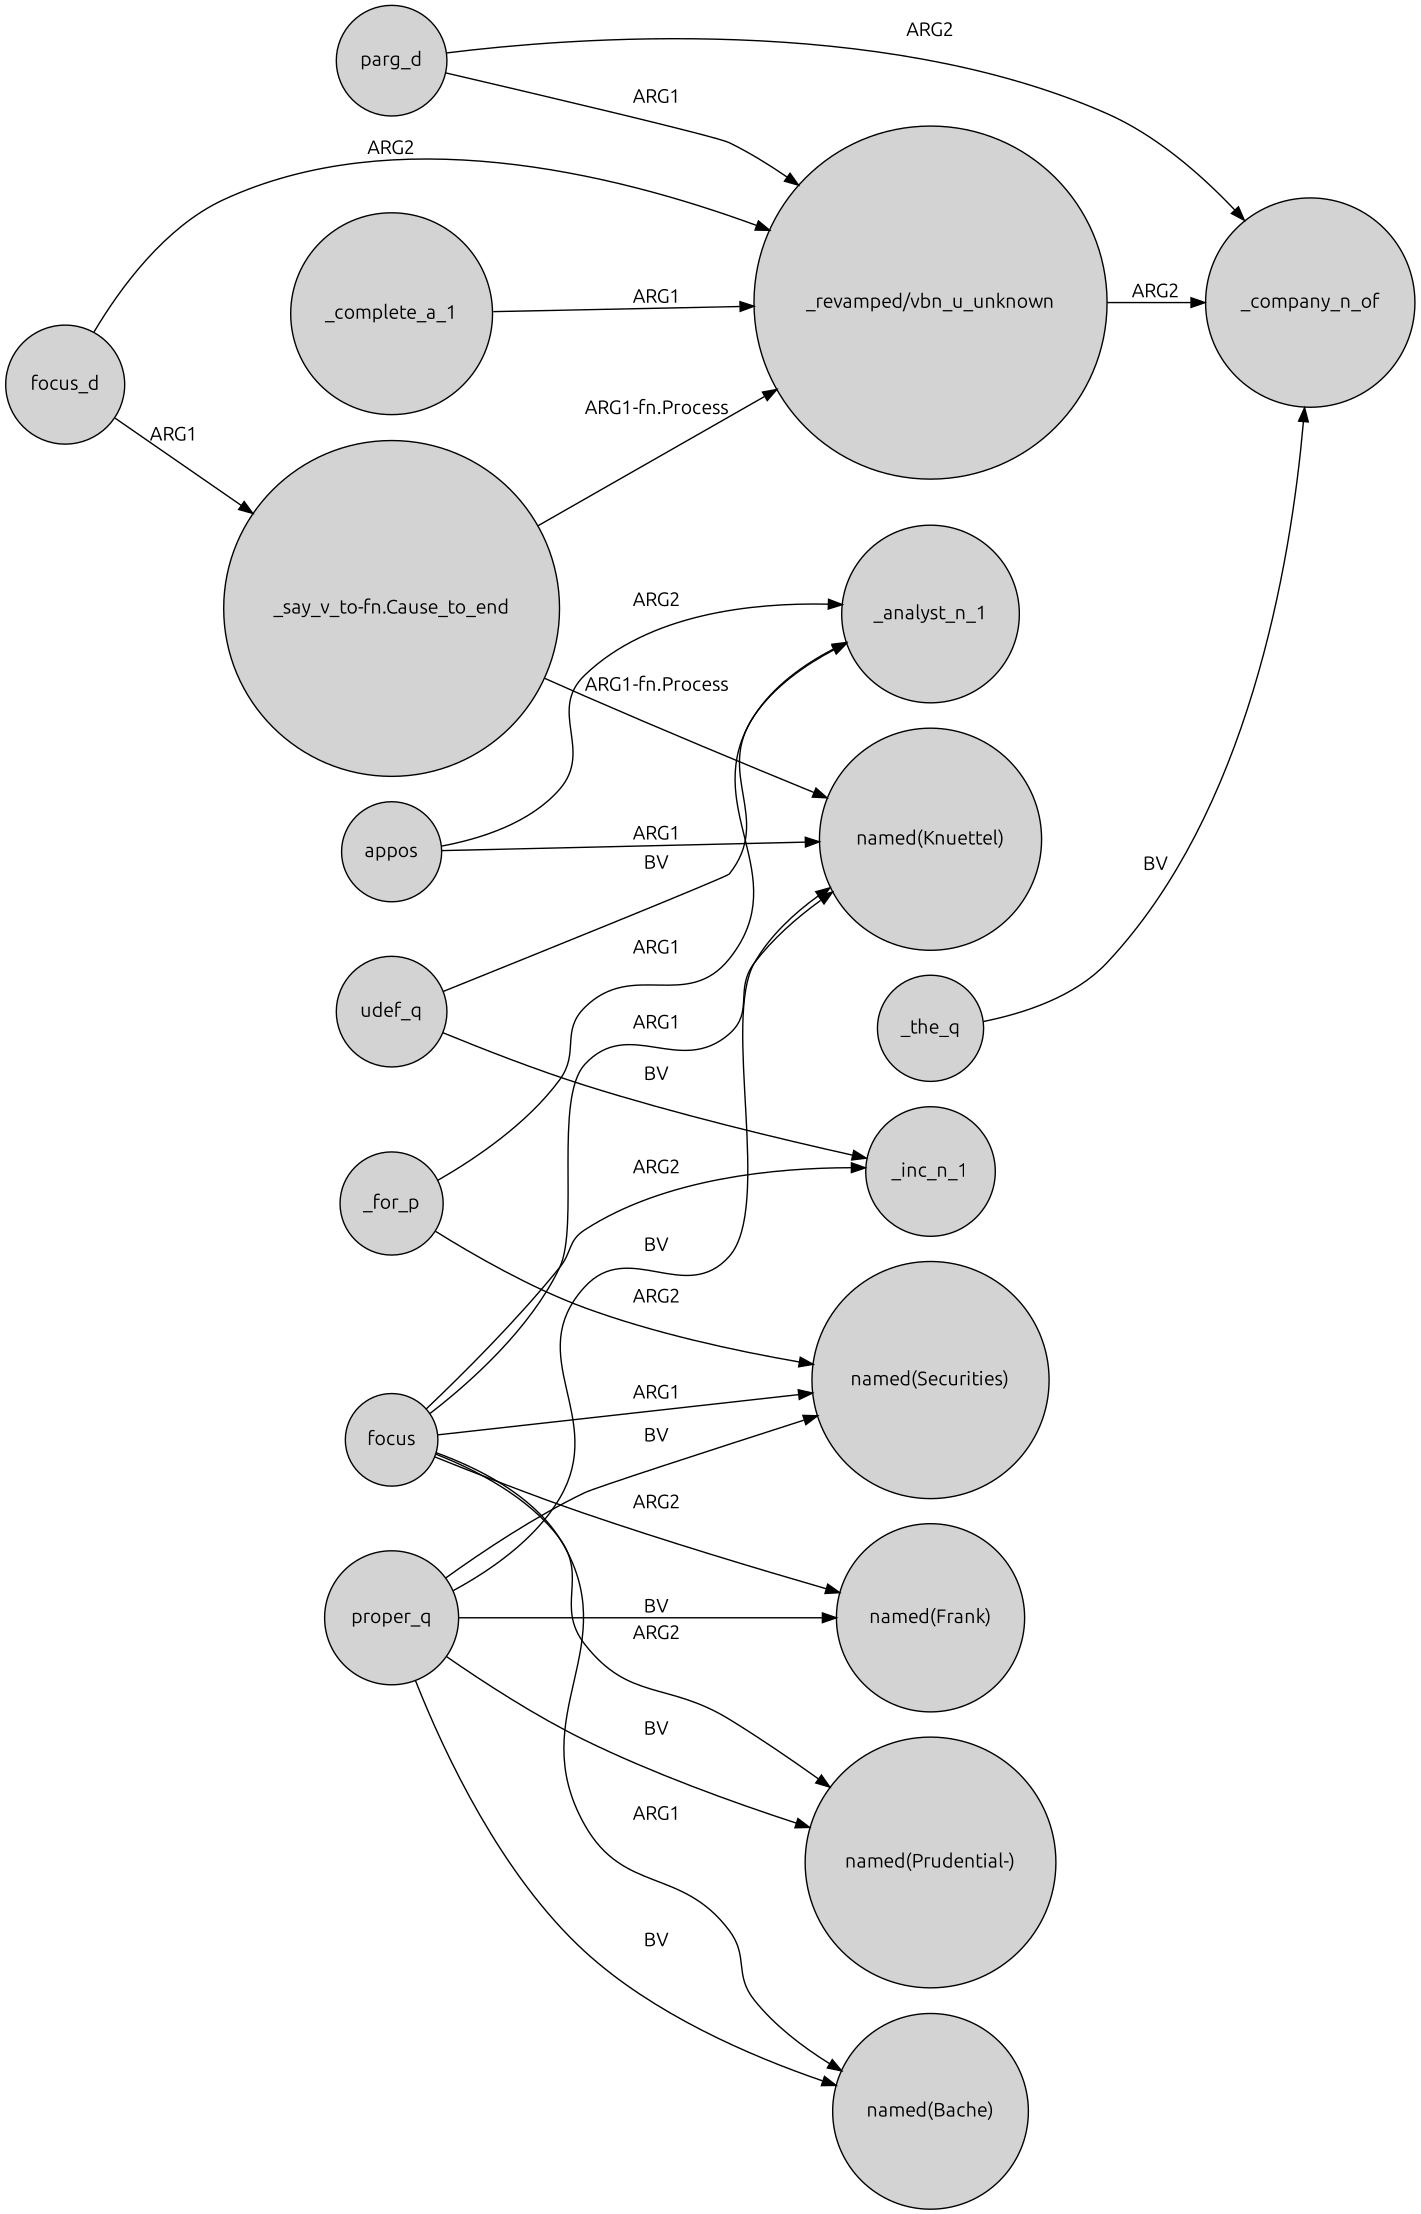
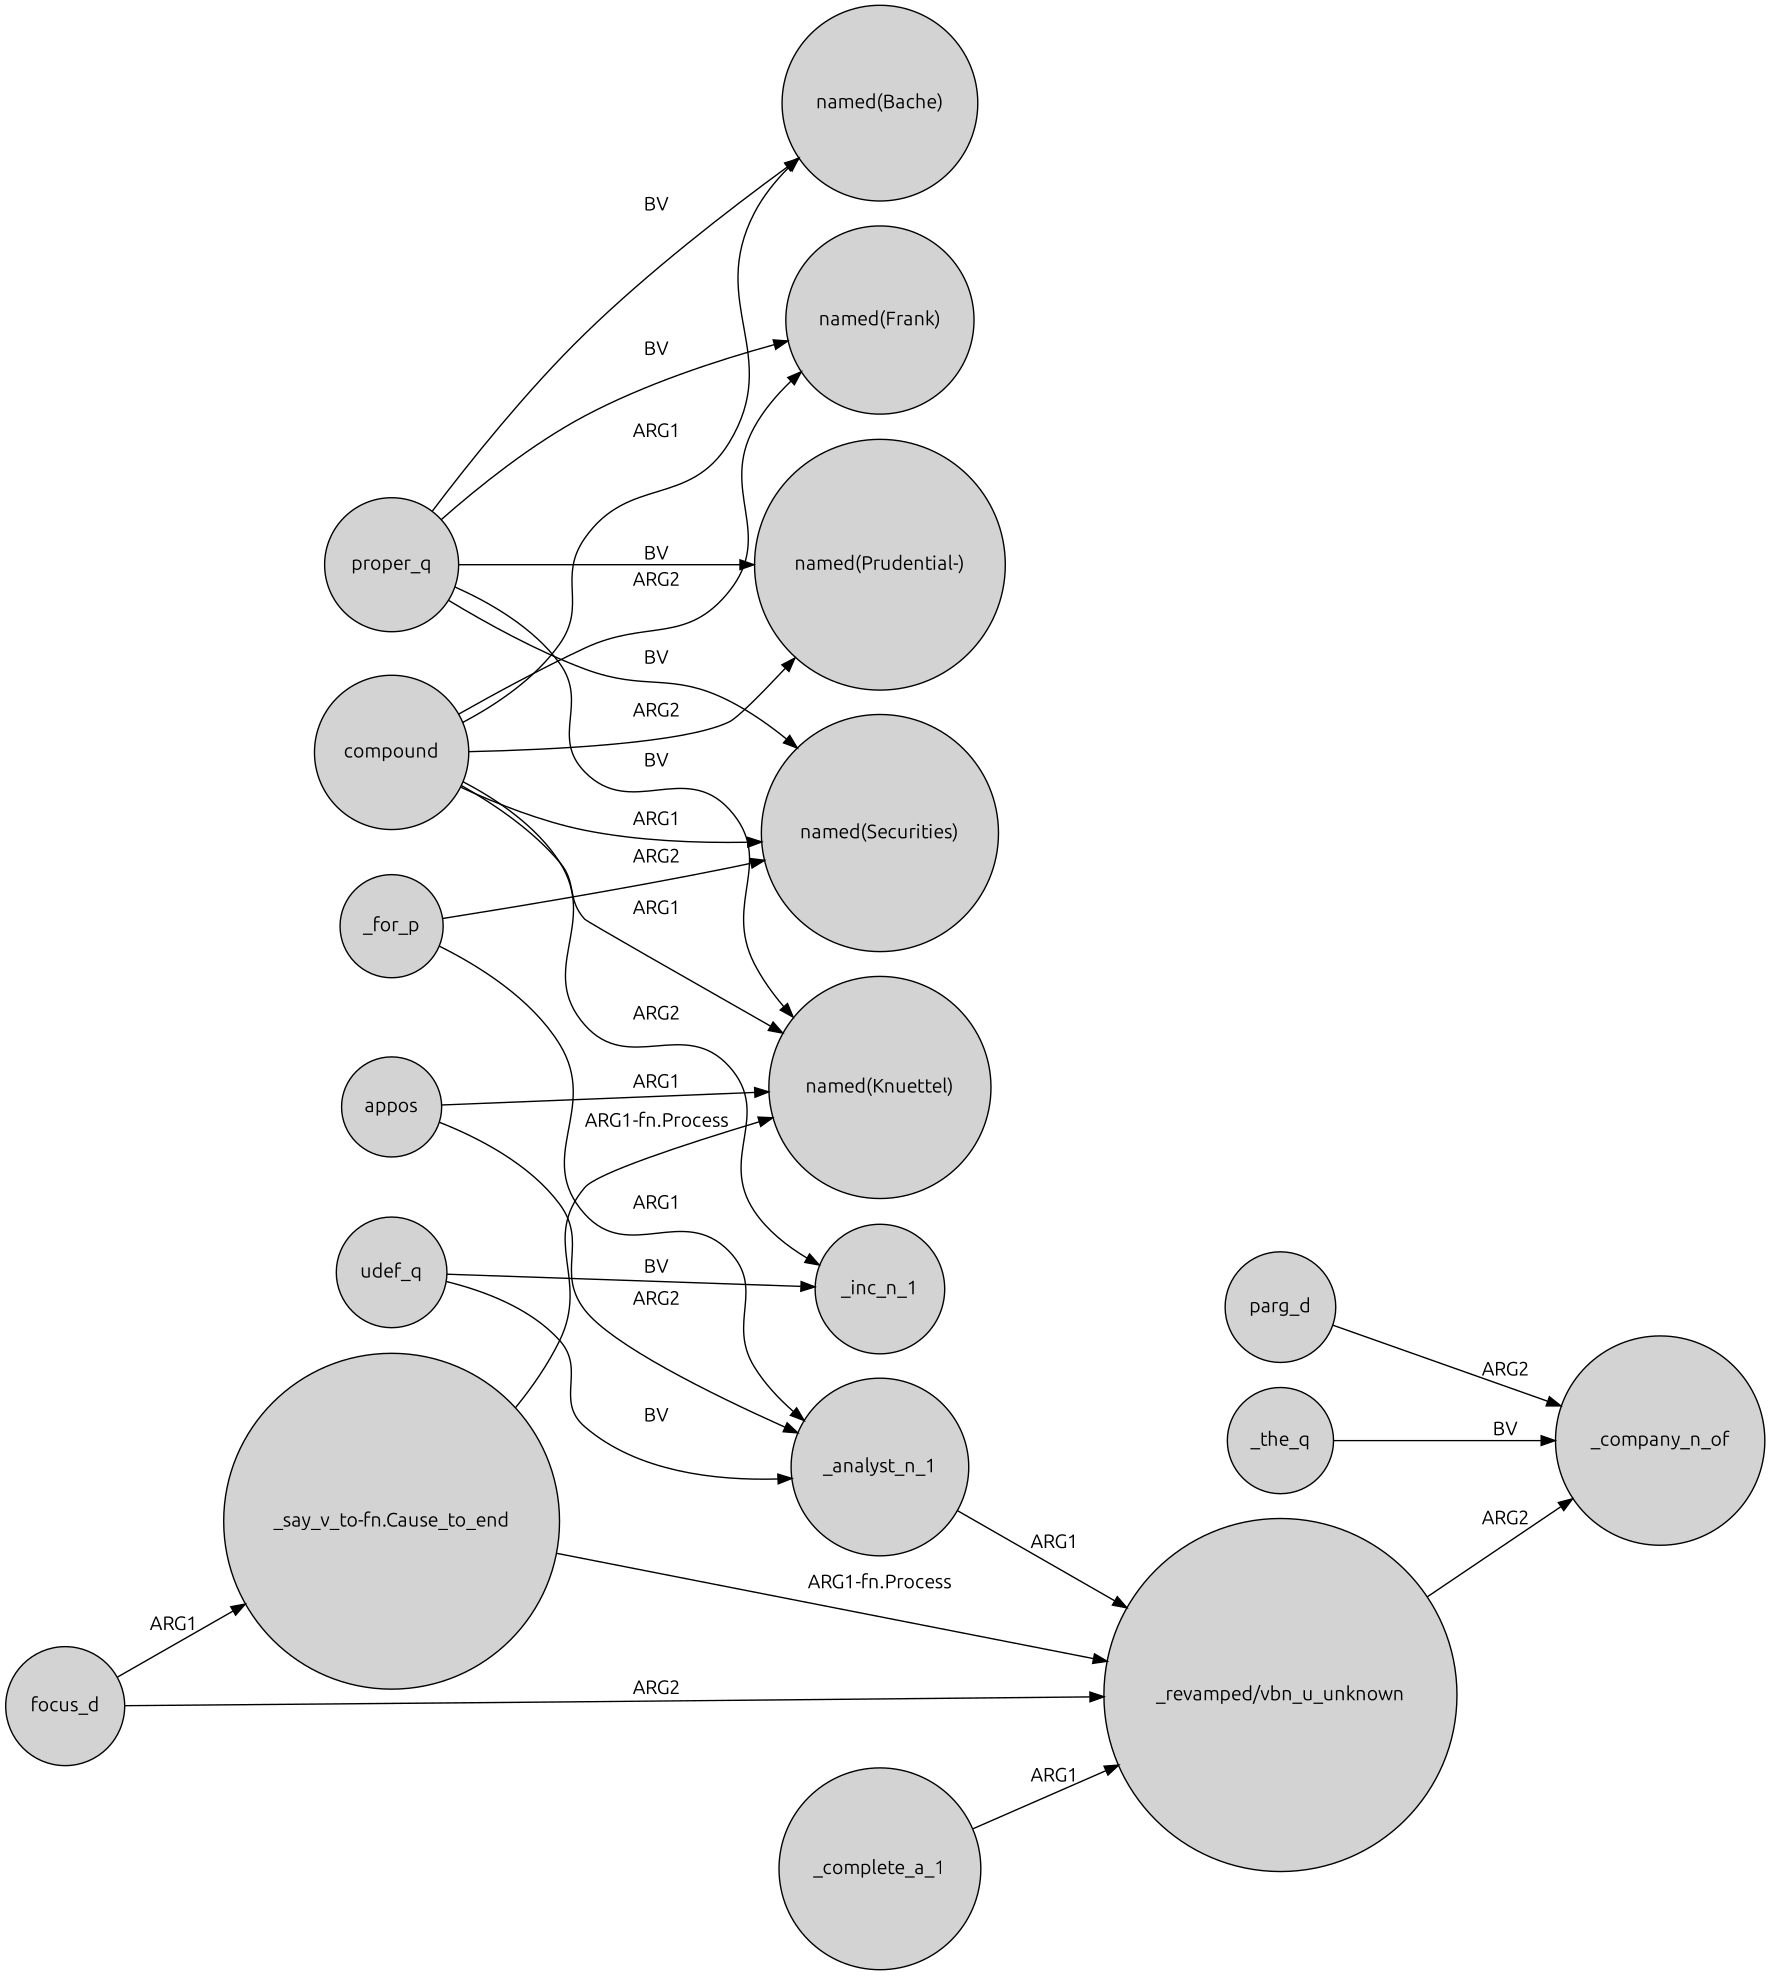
edge "parg_d" -> "_revamped/vbn_u_unknown": now "_analyst_n_1" -> "_revamped/vbn_u_unknown"
node "focus": label "focus" -> "compound"
